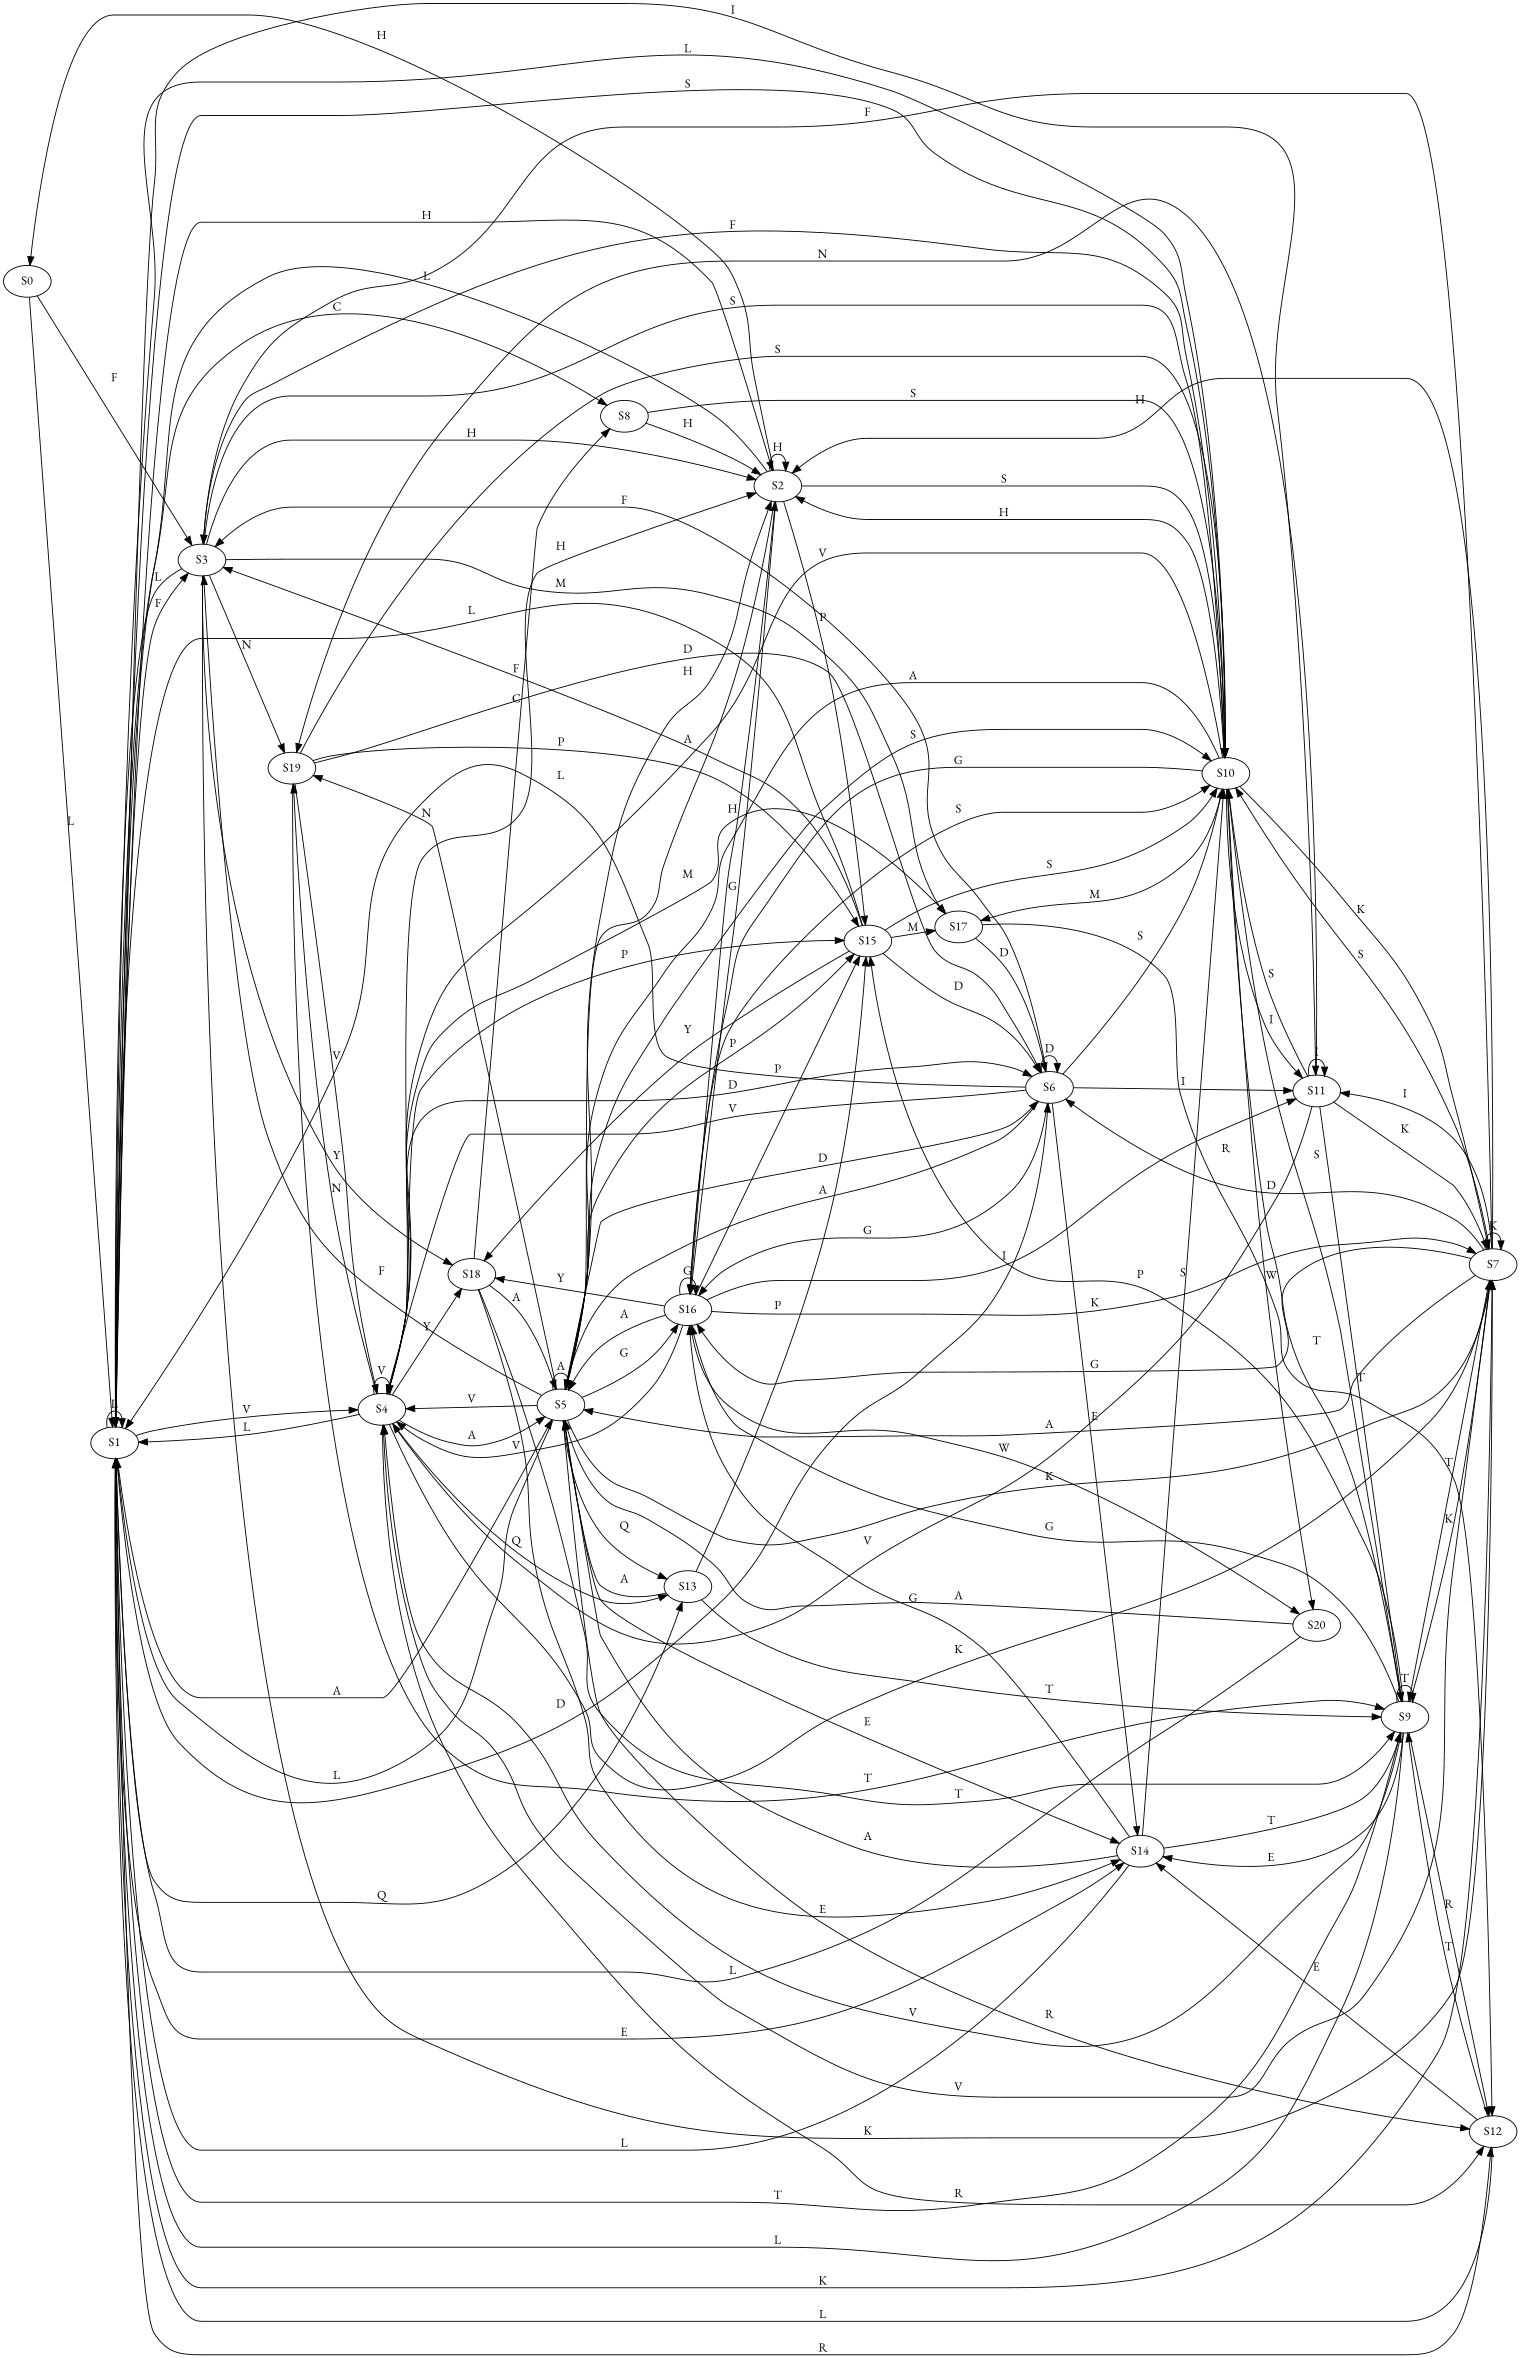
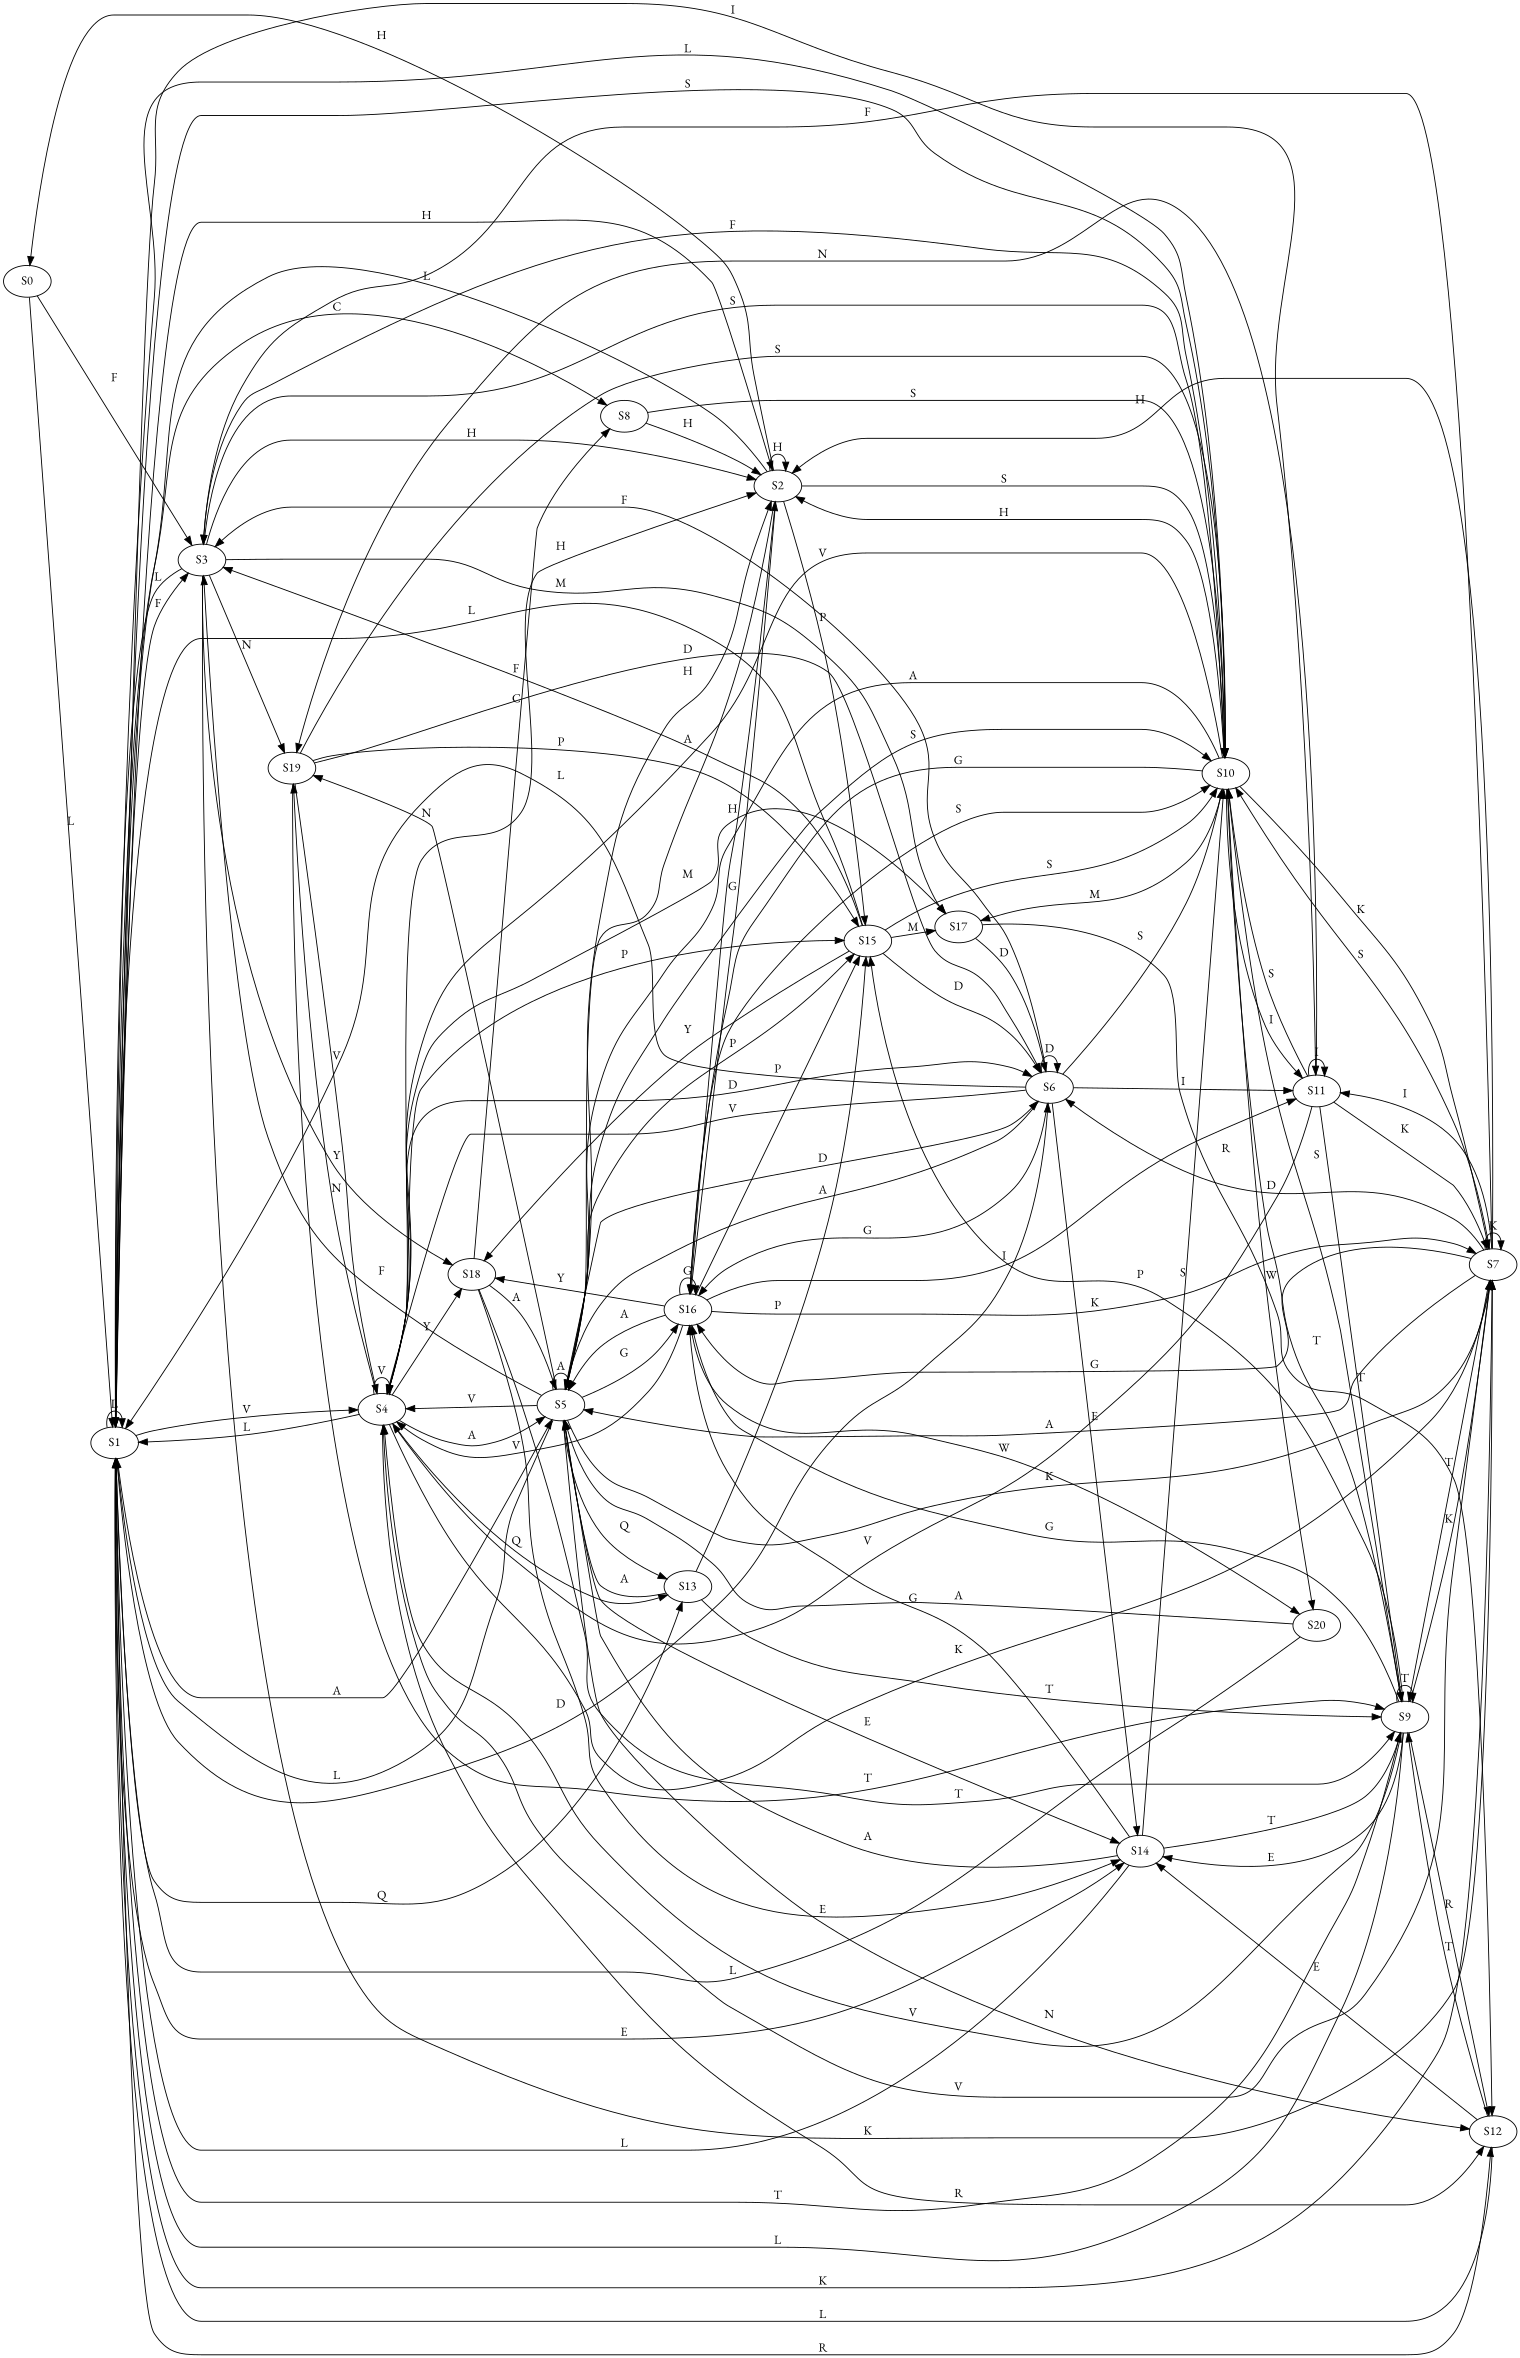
edge "S5" -> "S12": label "R" -> "N"
